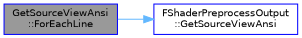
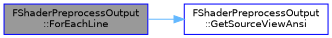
node "GetSourceViewAnsi ::ForEachLine": label "GetSourceViewAnsi ::ForEachLine" -> "FShaderPreprocessOutput ::ForEachLine"
